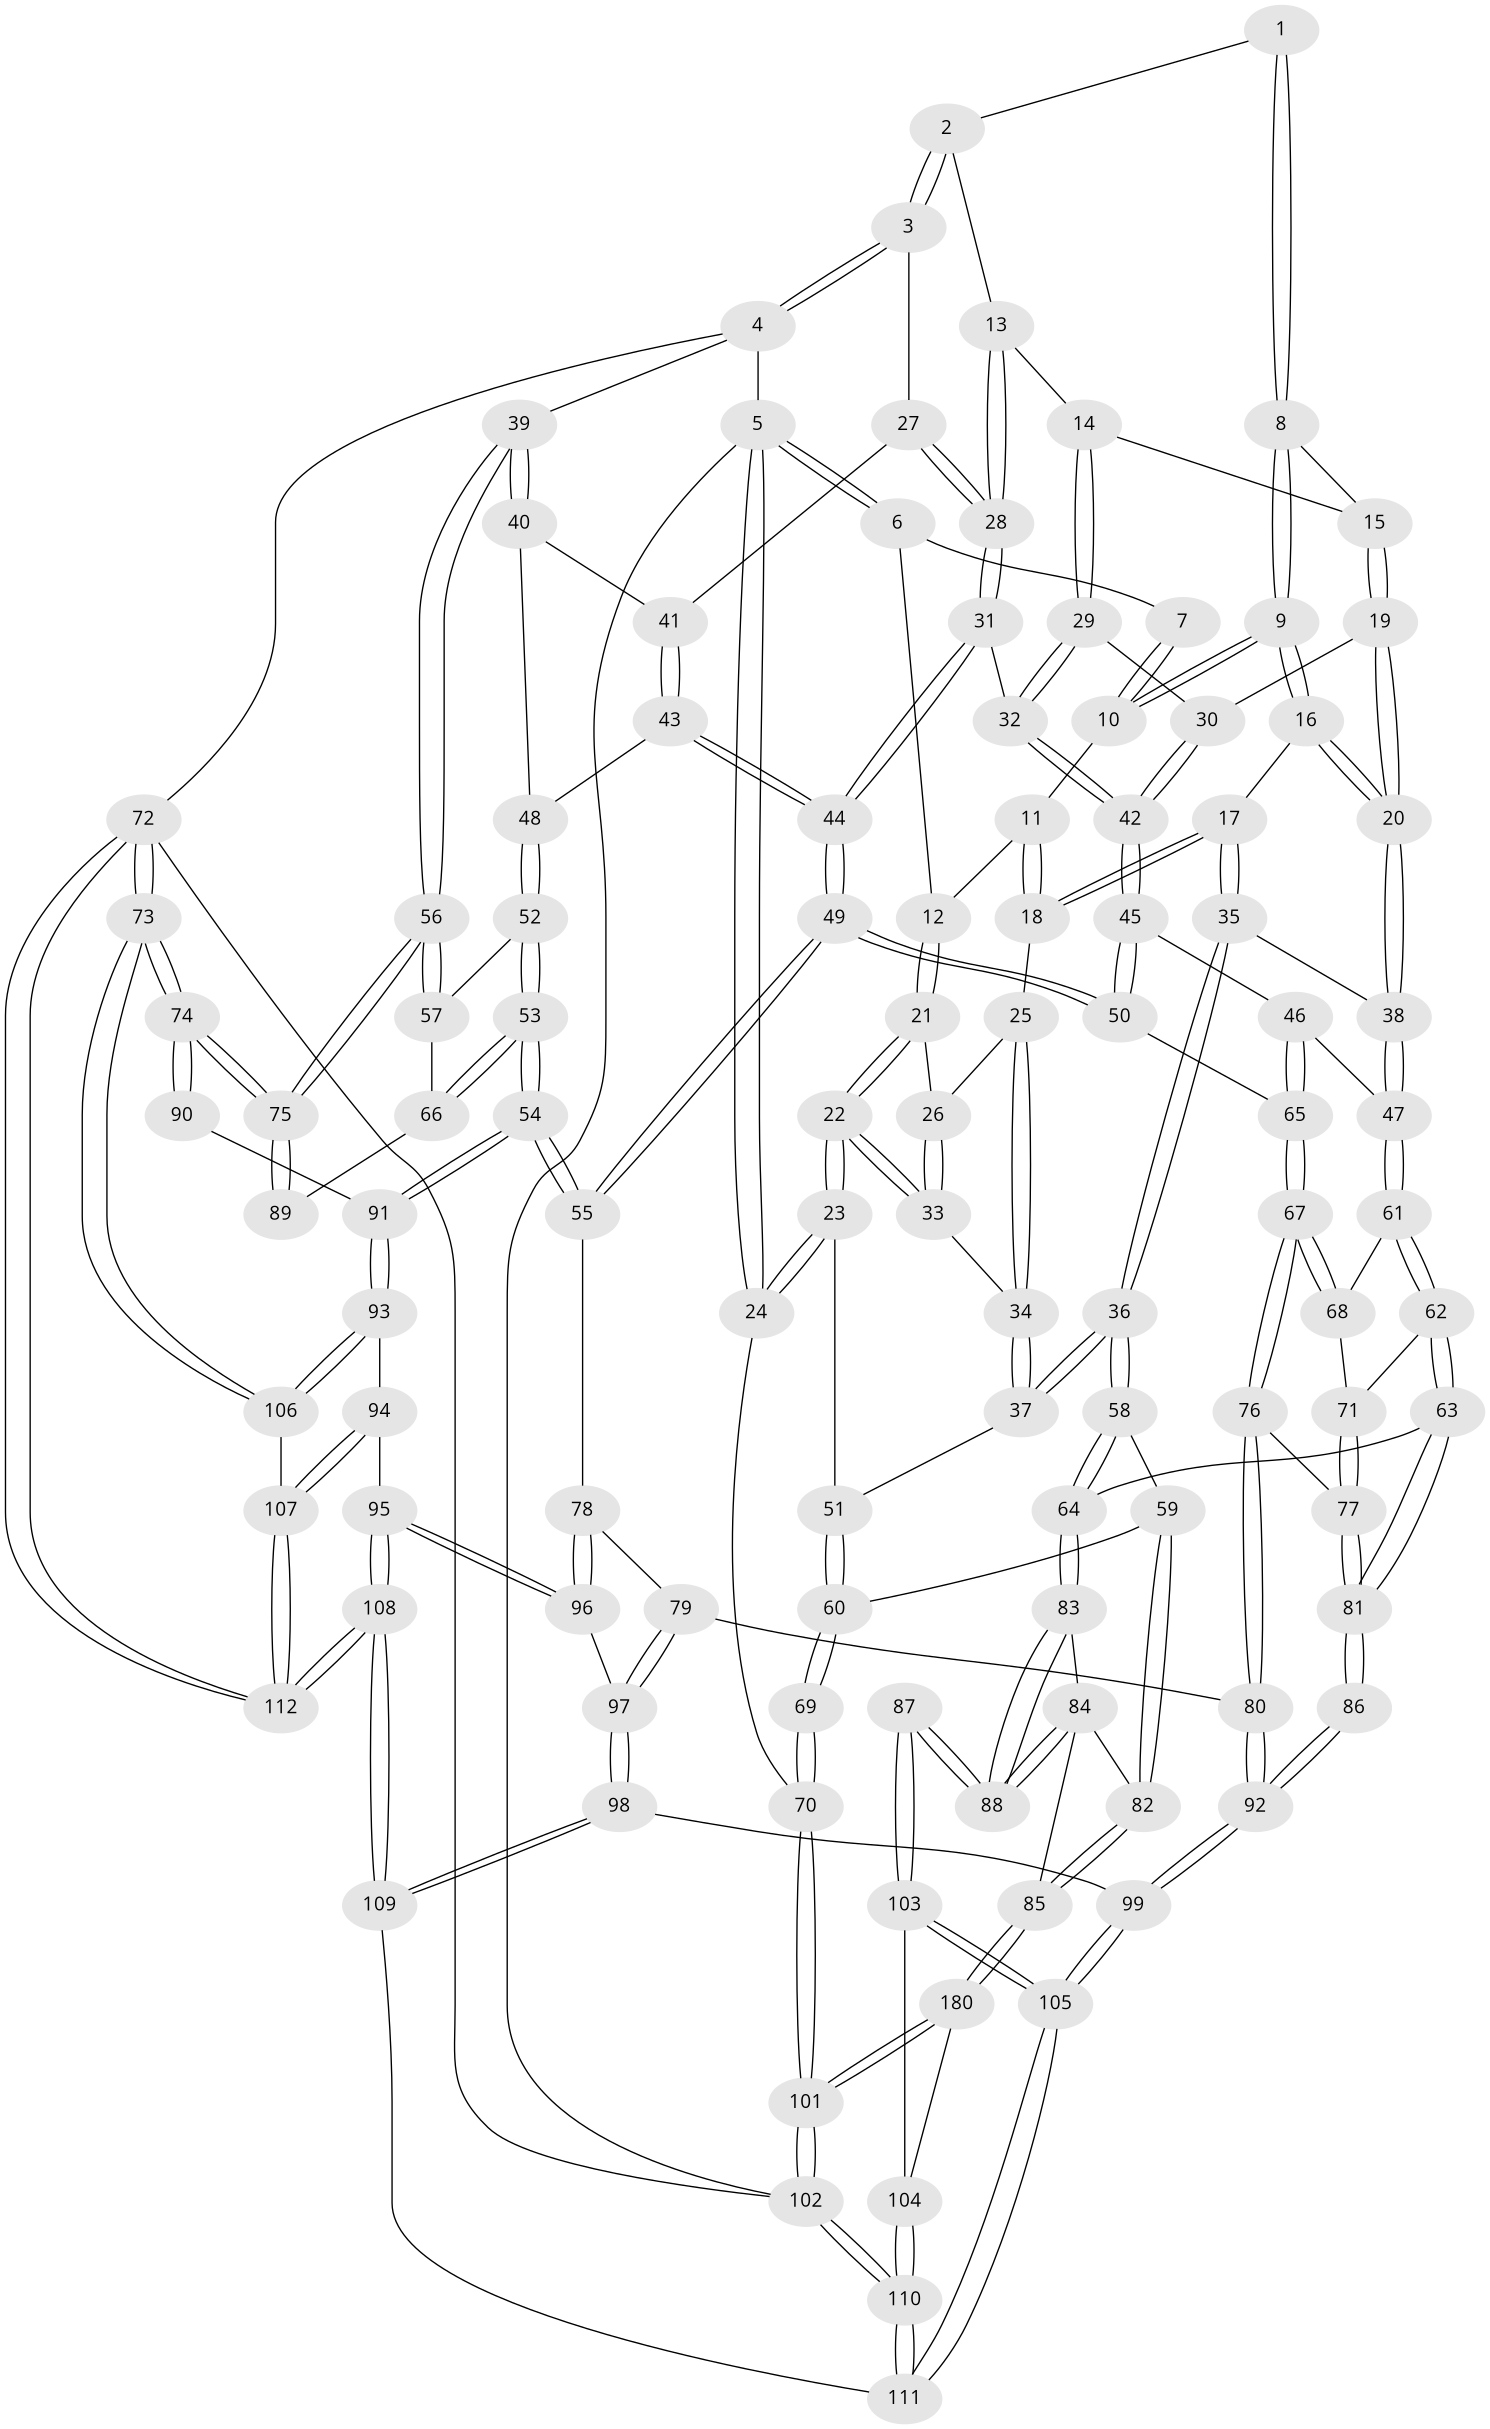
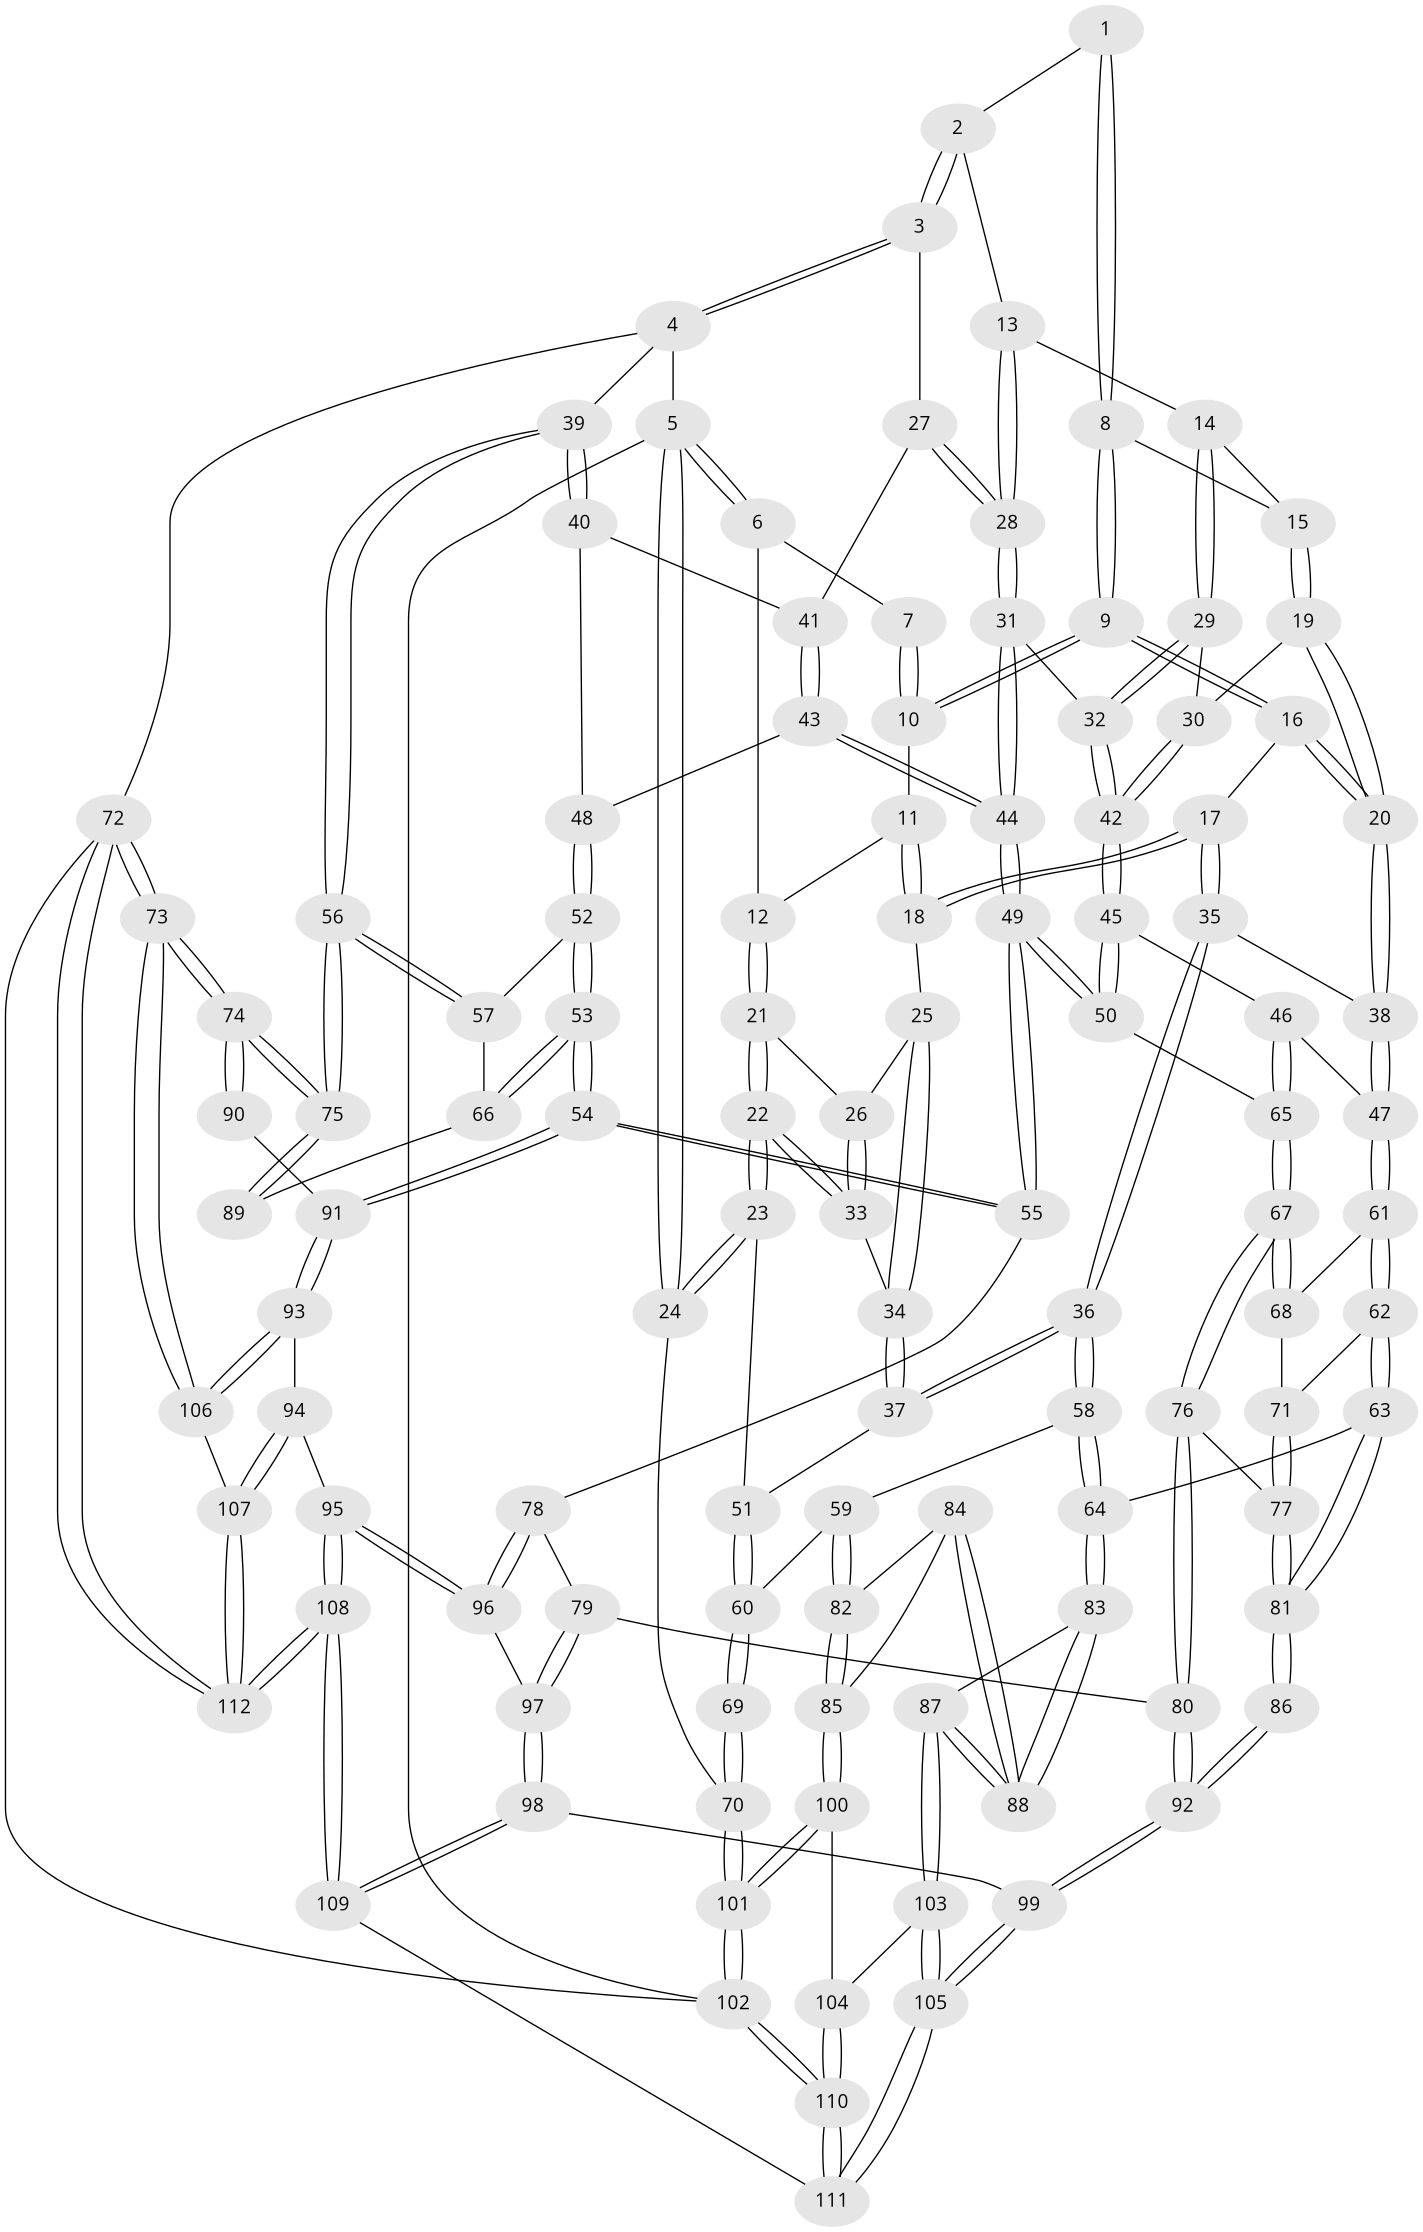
edge "83" -- "84": now "83" -- "87"
node "180": label "180" -> "100"
